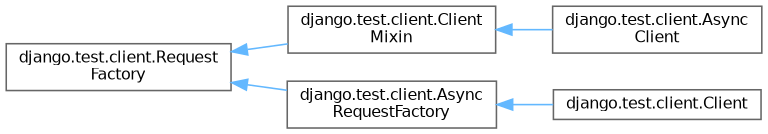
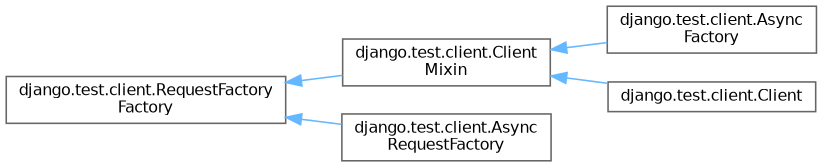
node "django.test.client.Async Client": label "django.test.client.Async Client" -> "django.test.client.Async Factory"
node "django.test.client.Request Factory": label "django.test.client.Request Factory" -> "django.test.client.RequestFactory Factory"
edge "django.test.client.Client" -> "django.test.client.Async RequestFactory": now "django.test.client.Client" -> "django.test.client.Client Mixin"
